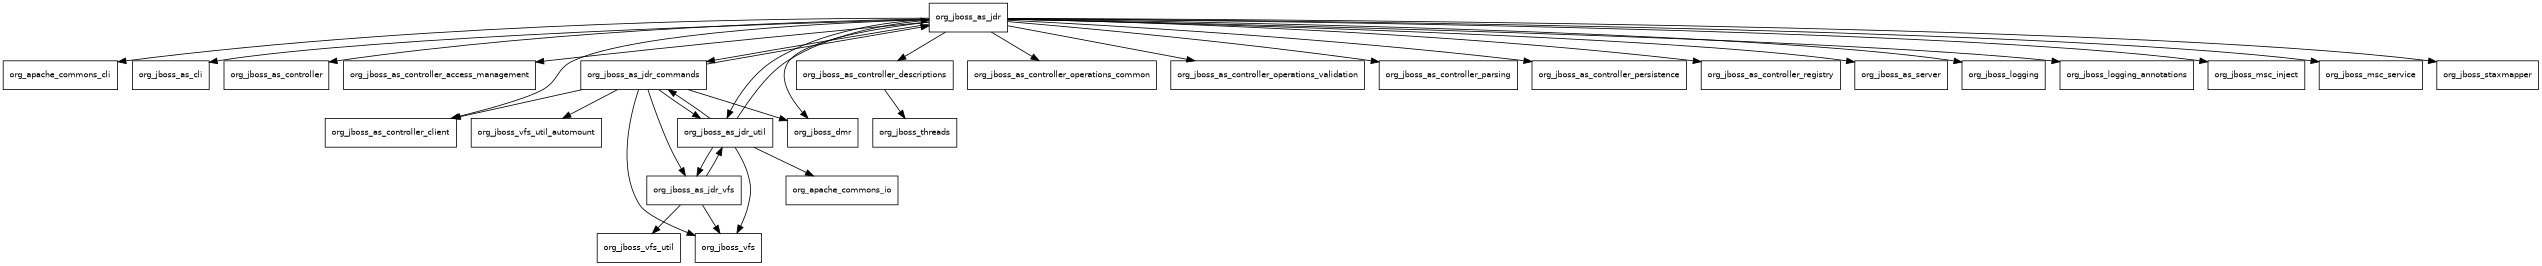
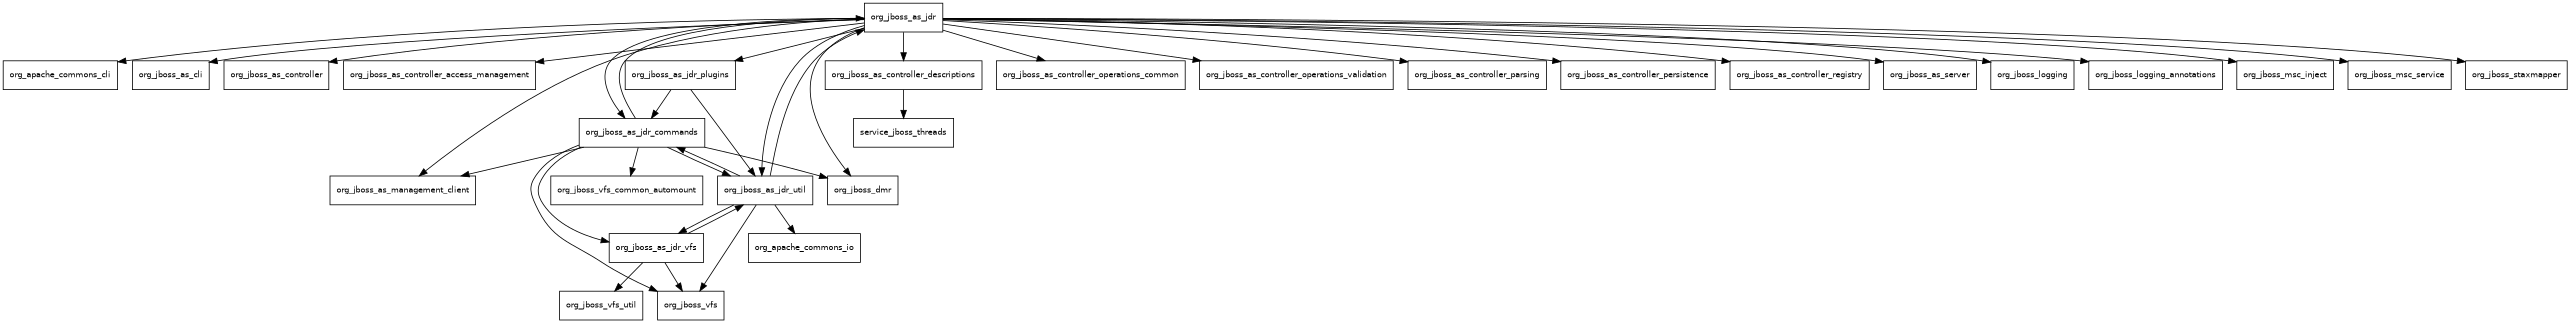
node "org_jboss_as_jdr_plugins": added
node "org_jboss_as_controller_client": label "org_jboss_as_controller_client" -> "org_jboss_as_management_client"
node "org_jboss_vfs_util_automount": label "org_jboss_vfs_util_automount" -> "org_jboss_vfs_common_automount"
node "org_jboss_threads": label "org_jboss_threads" -> "service_jboss_threads"
